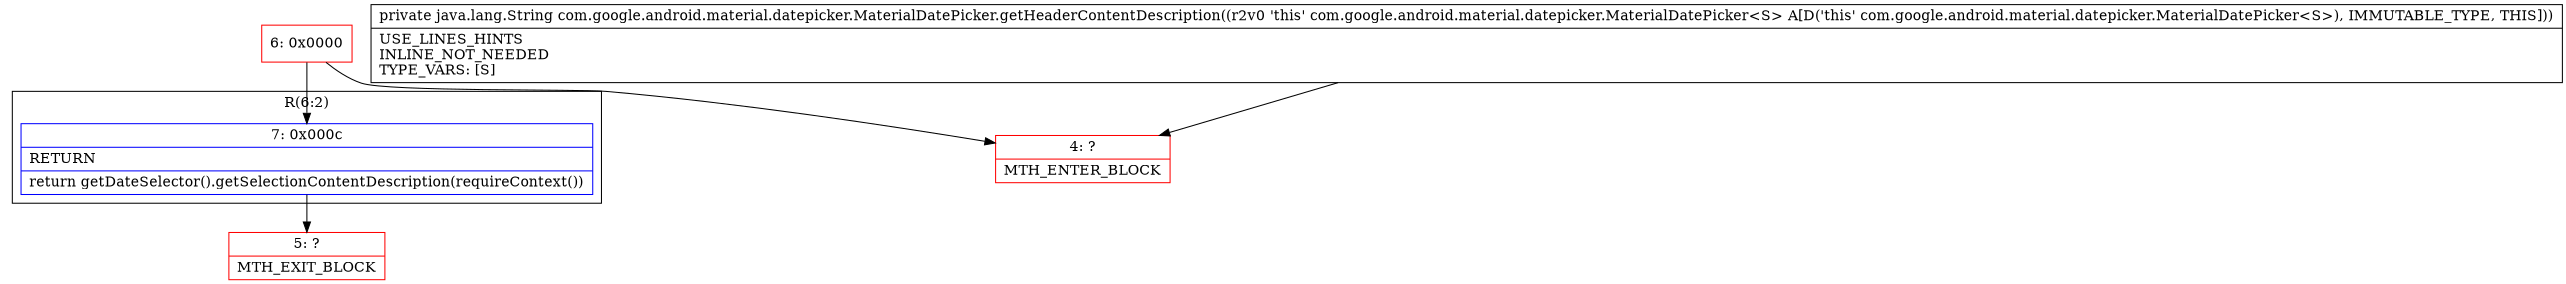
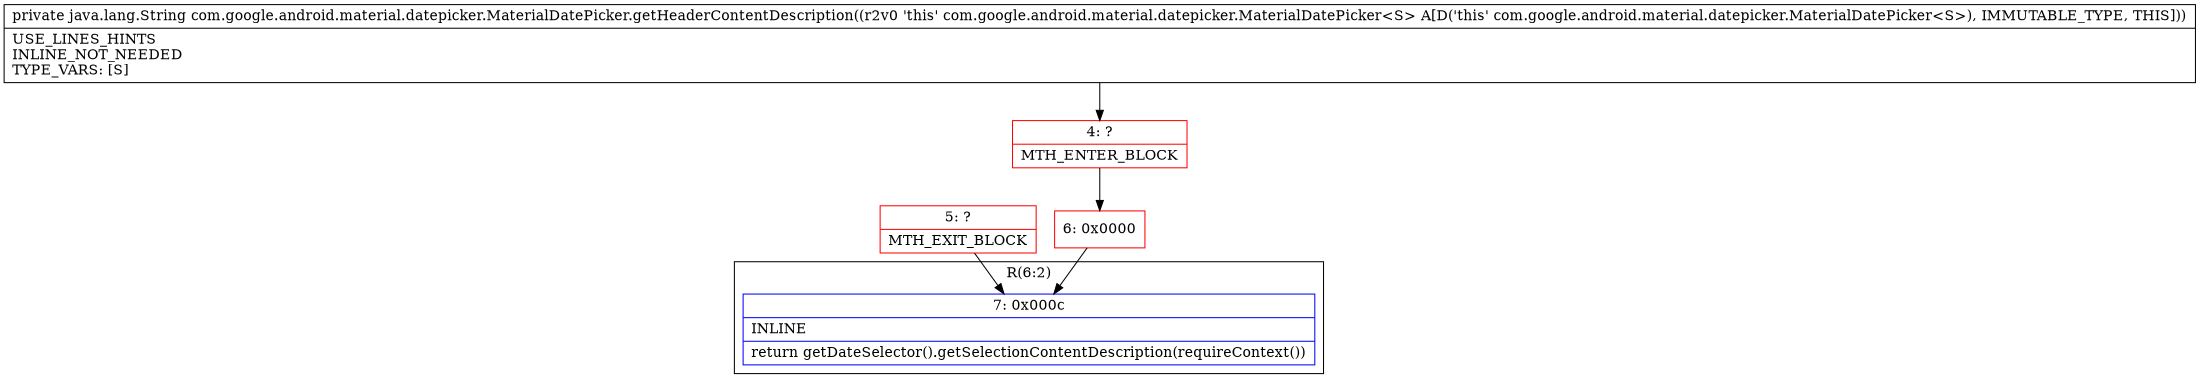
edge "6: 0x0000" -> "4: ?": reversed
node "7: 0x000c": text "RETURN" -> "INLINE"
edge "7: 0x000c" -> "5: ?": reversed
